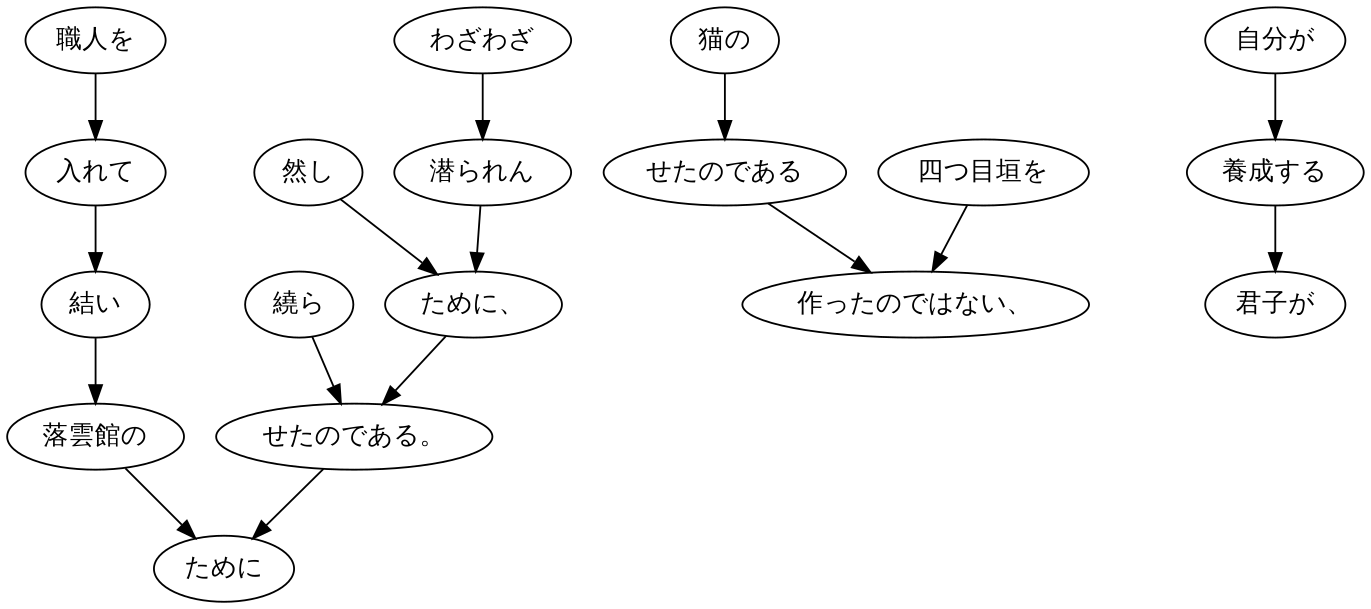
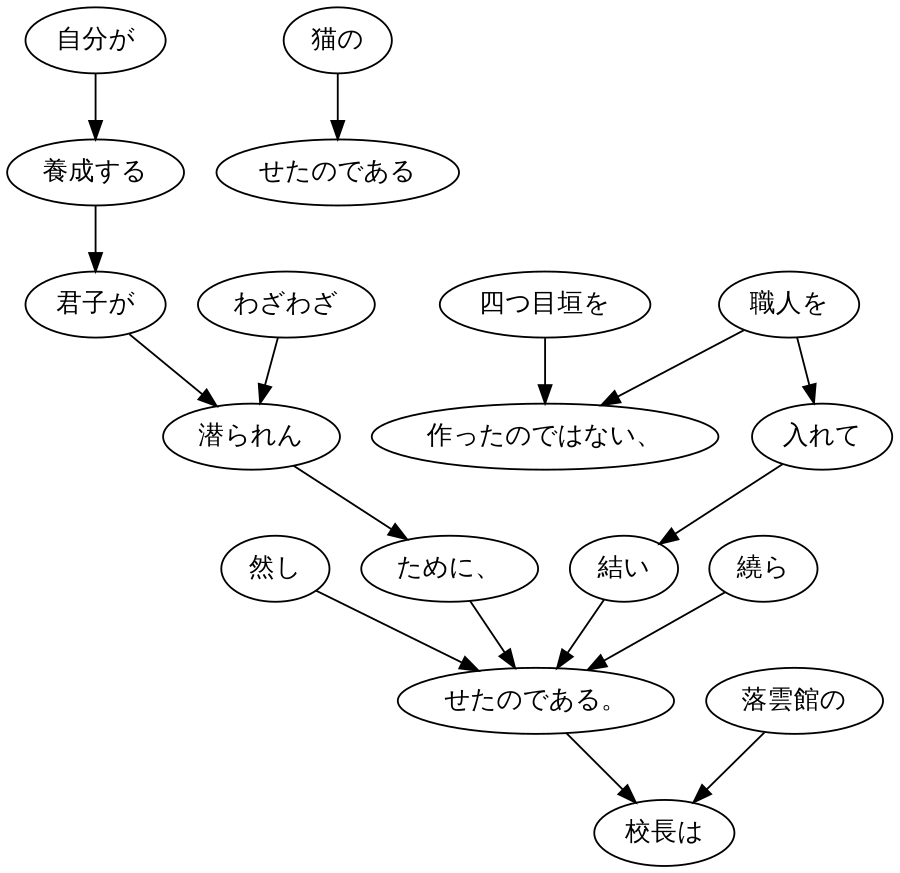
edge "然し" -> "ために、": now "然し" -> "せたのである。"
edge "せたのである" -> "作ったのではない、": now "職人を" -> "作ったのではない、"
edge "結い" -> "落雲館の": now "結い" -> "せたのである。"
edge "君子が" -> "潜られん": added
node "ために": label "ために" -> "校長は"
